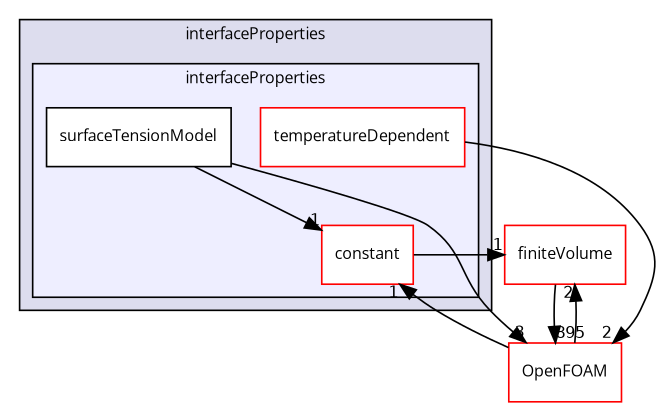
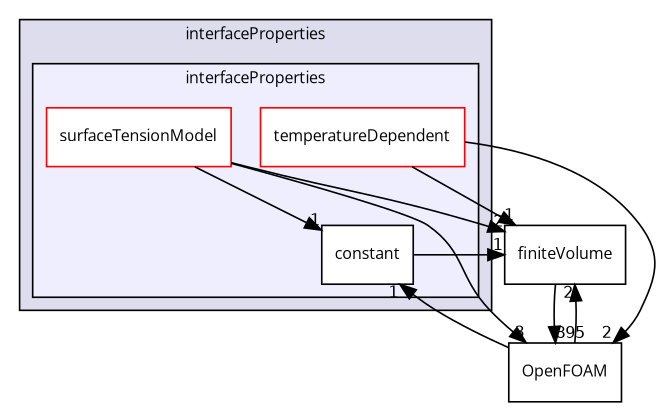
node "surfaceTensionModel": color black -> red
edge "temperatureDependent" -> "finiteVolume": added
edge "surfaceTensionModel" -> "finiteVolume": added
node "constant": color red -> black
node "finiteVolume": color red -> black
node "OpenFOAM": color red -> black
